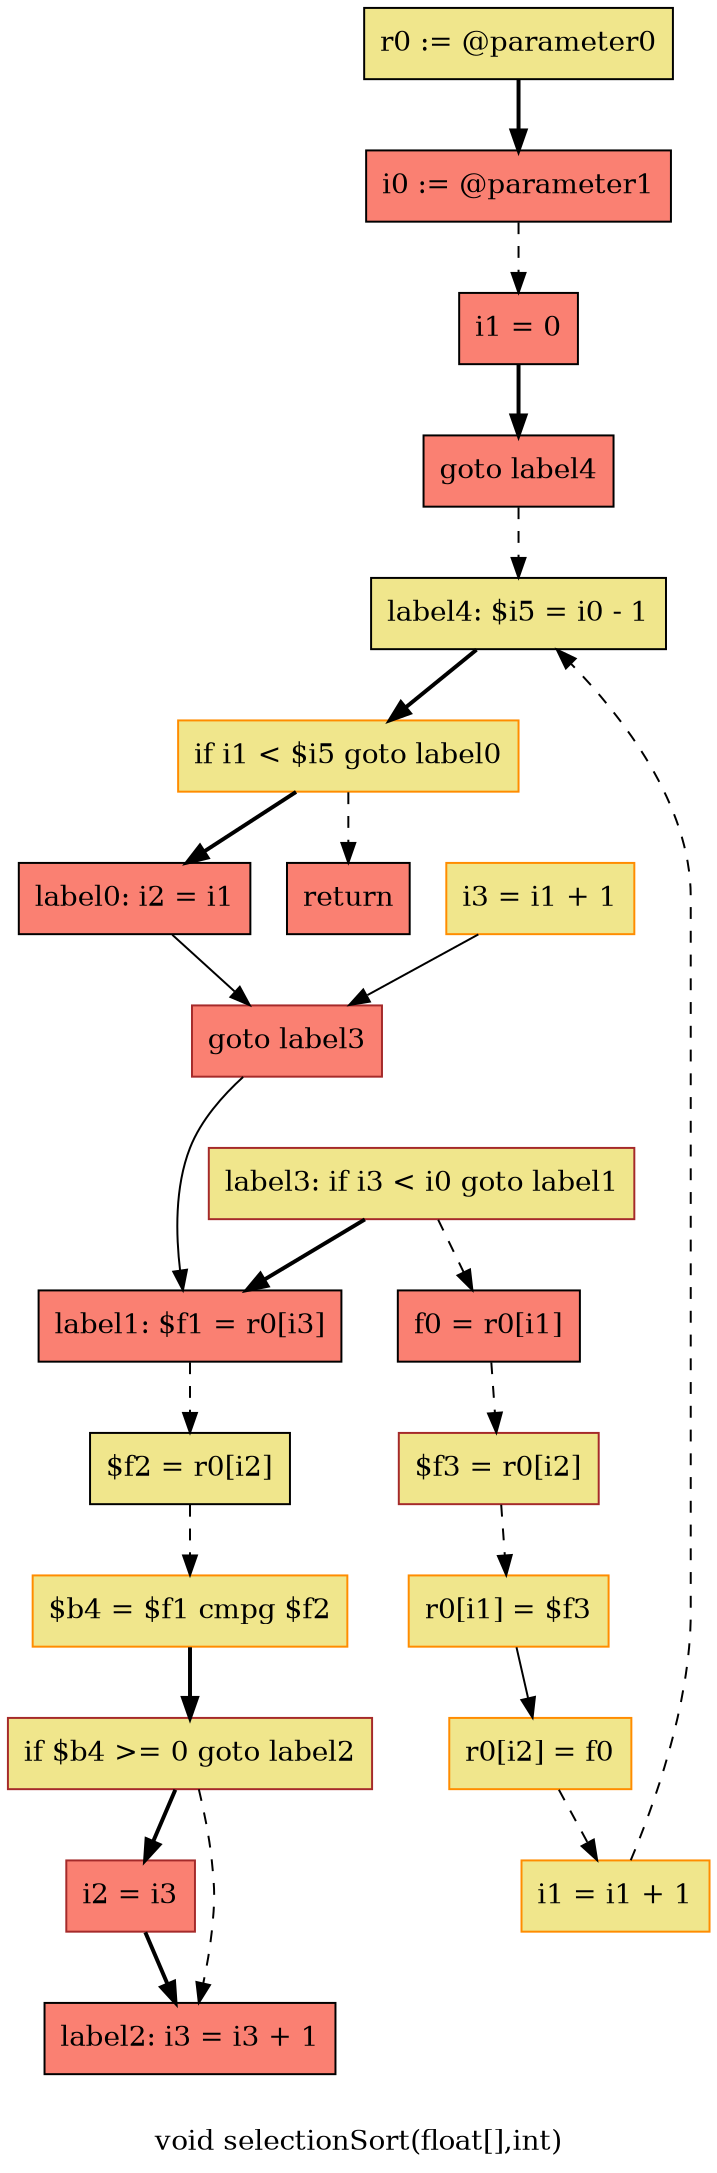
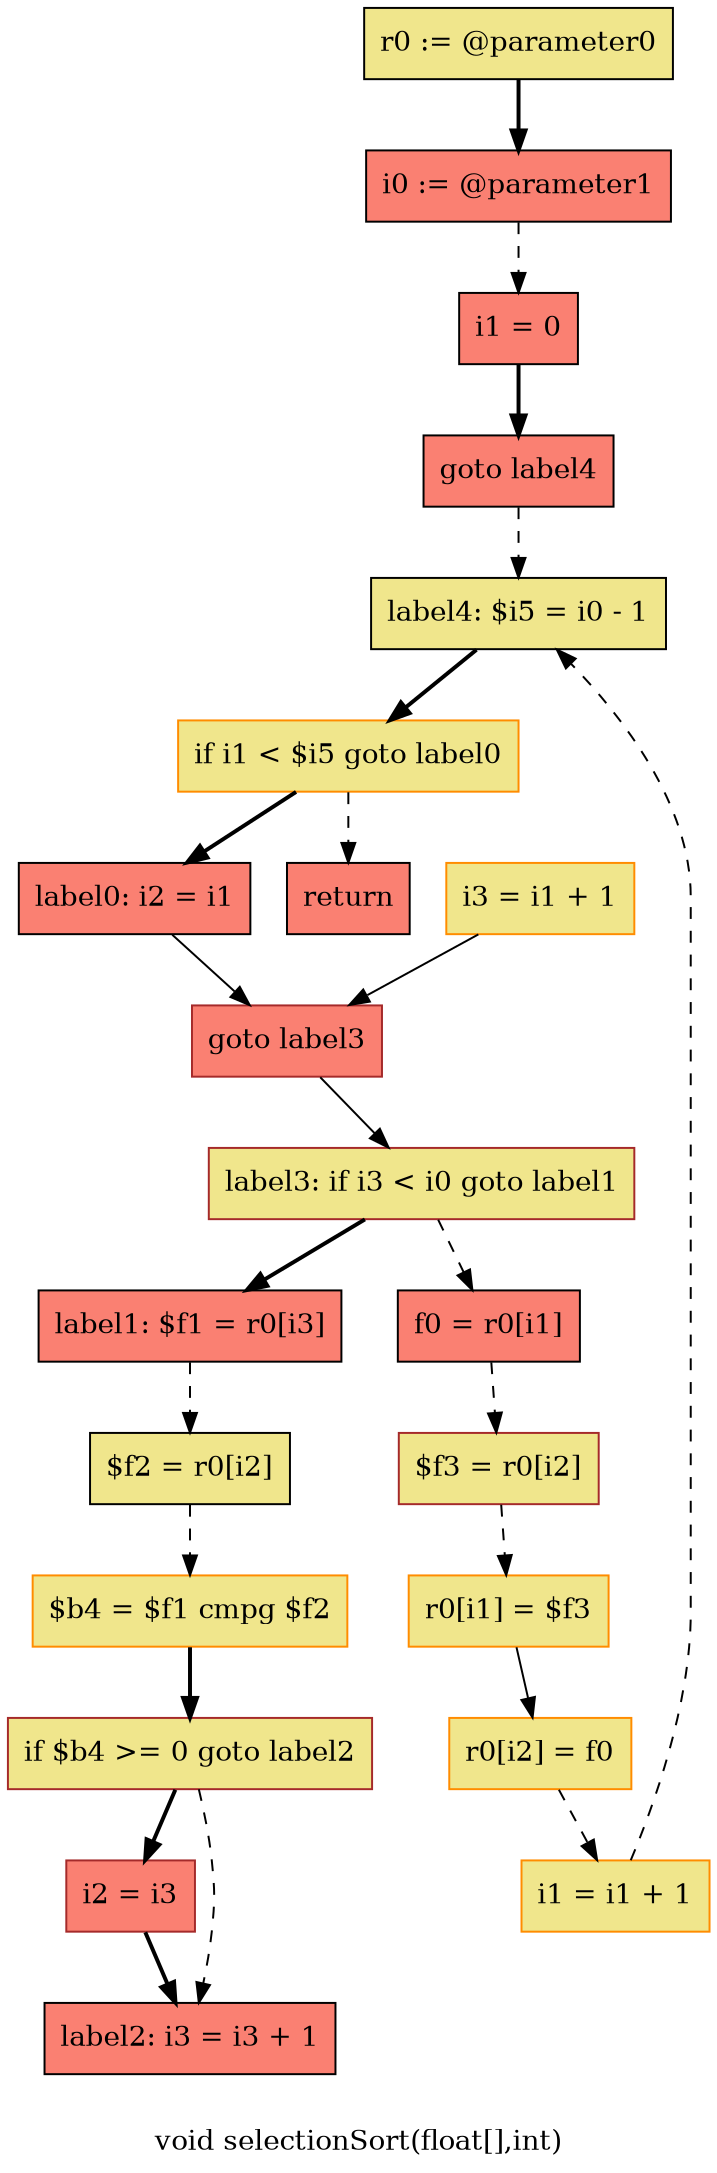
edge "goto label3" -> "label1: $f1 = r0[i3]": now "goto label3" -> "label3: if i3 < i0 goto label1"
